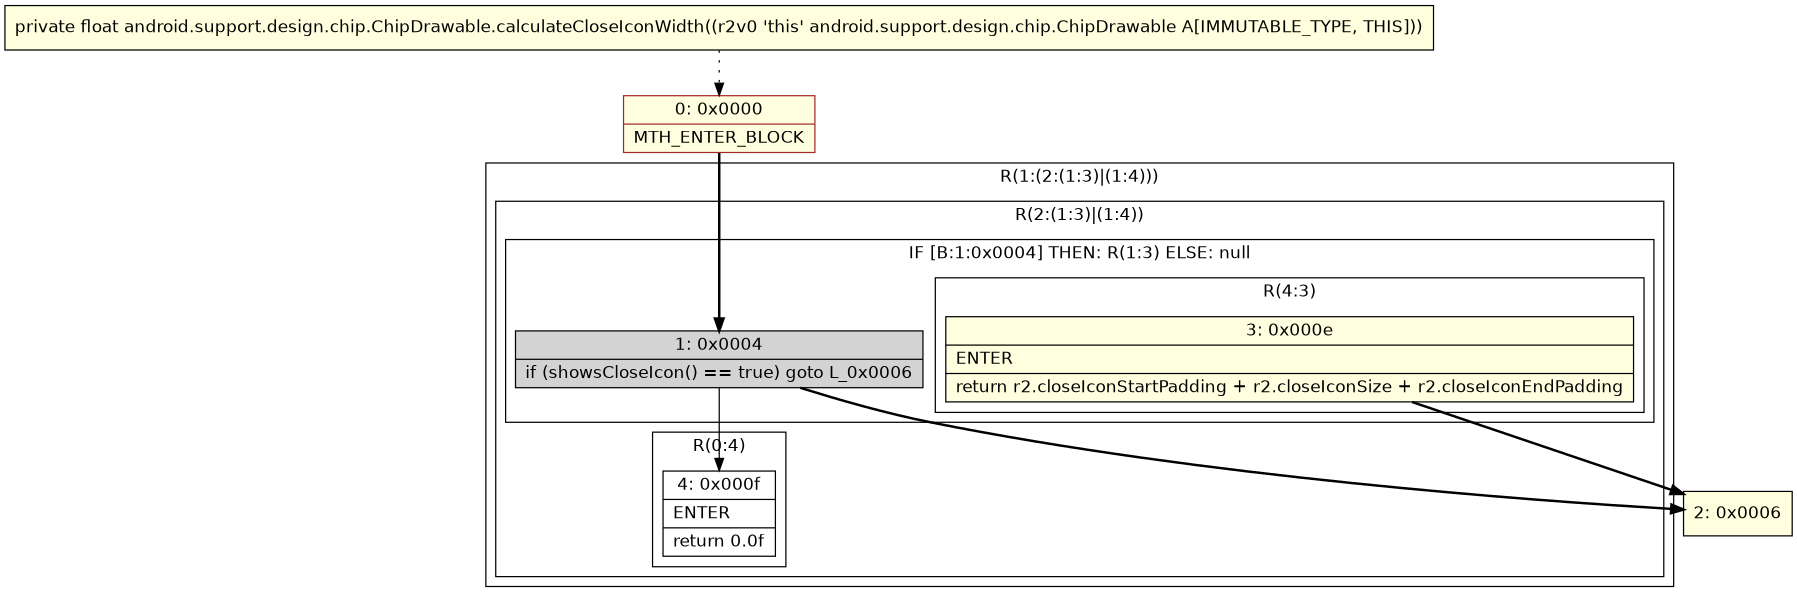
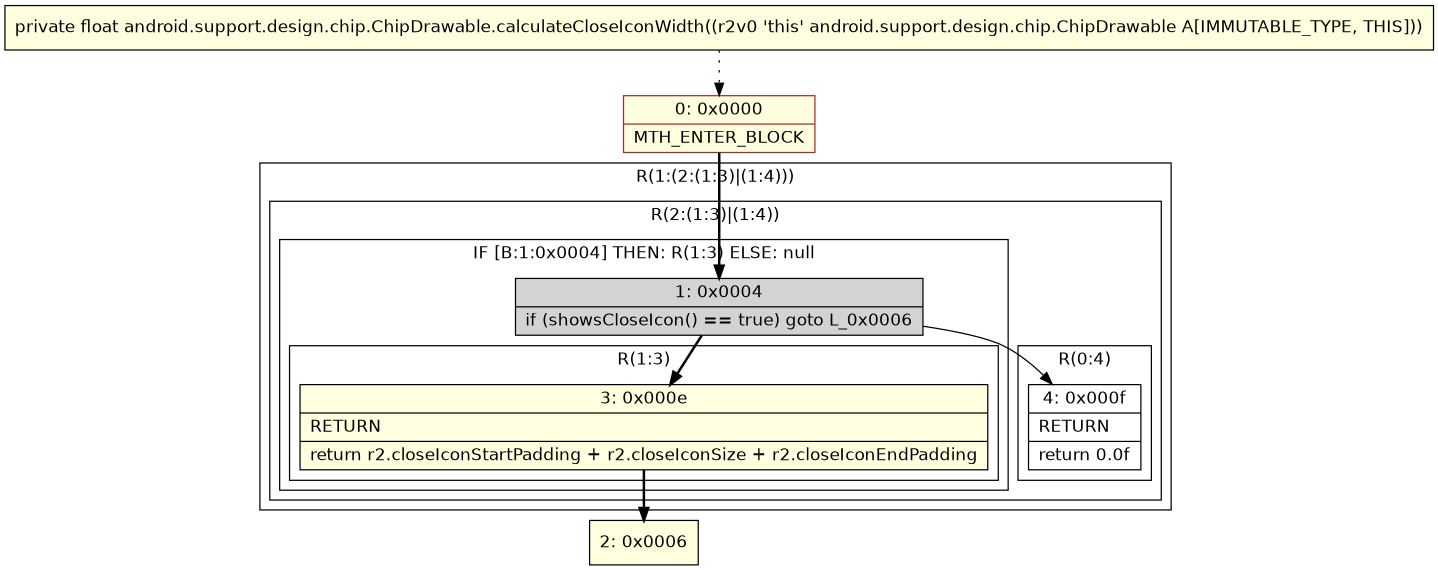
cluster "R(4:3)": label "R(4:3)" -> "R(1:3)"
node "3: 0x000e": text "ENTER" -> "RETURN"
edge "1: 0x0004" -> "2: 0x0006": now "1: 0x0004" -> "3: 0x000e"
node "4: 0x000f": text "ENTER" -> "RETURN"
